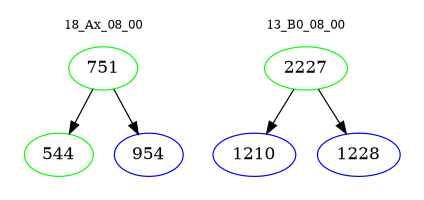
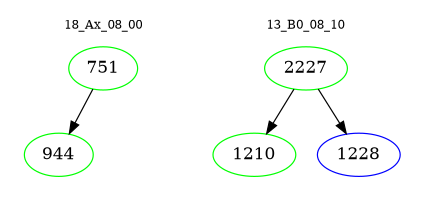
cluster "13_B0_08_00": label "13_B0_08_00" -> "13_B0_08_10"
node "544": label "544" -> "944"
node "954": removed
node "1210": color blue -> green
